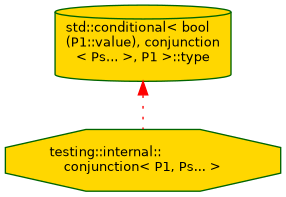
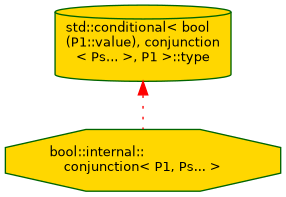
node "testing::internal:: conjunction< P1, Ps... >": label "testing::internal:: conjunction< P1, Ps... >" -> "bool::internal:: conjunction< P1, Ps... >"
